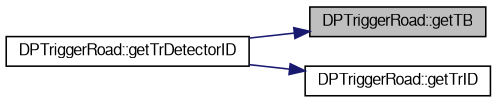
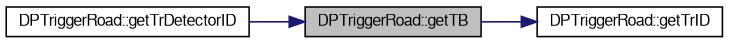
edge "DPTriggerRoad::getTrDetectorID" -> "DPTriggerRoad::getTrID": now "DPTriggerRoad::getTB" -> "DPTriggerRoad::getTrID"
